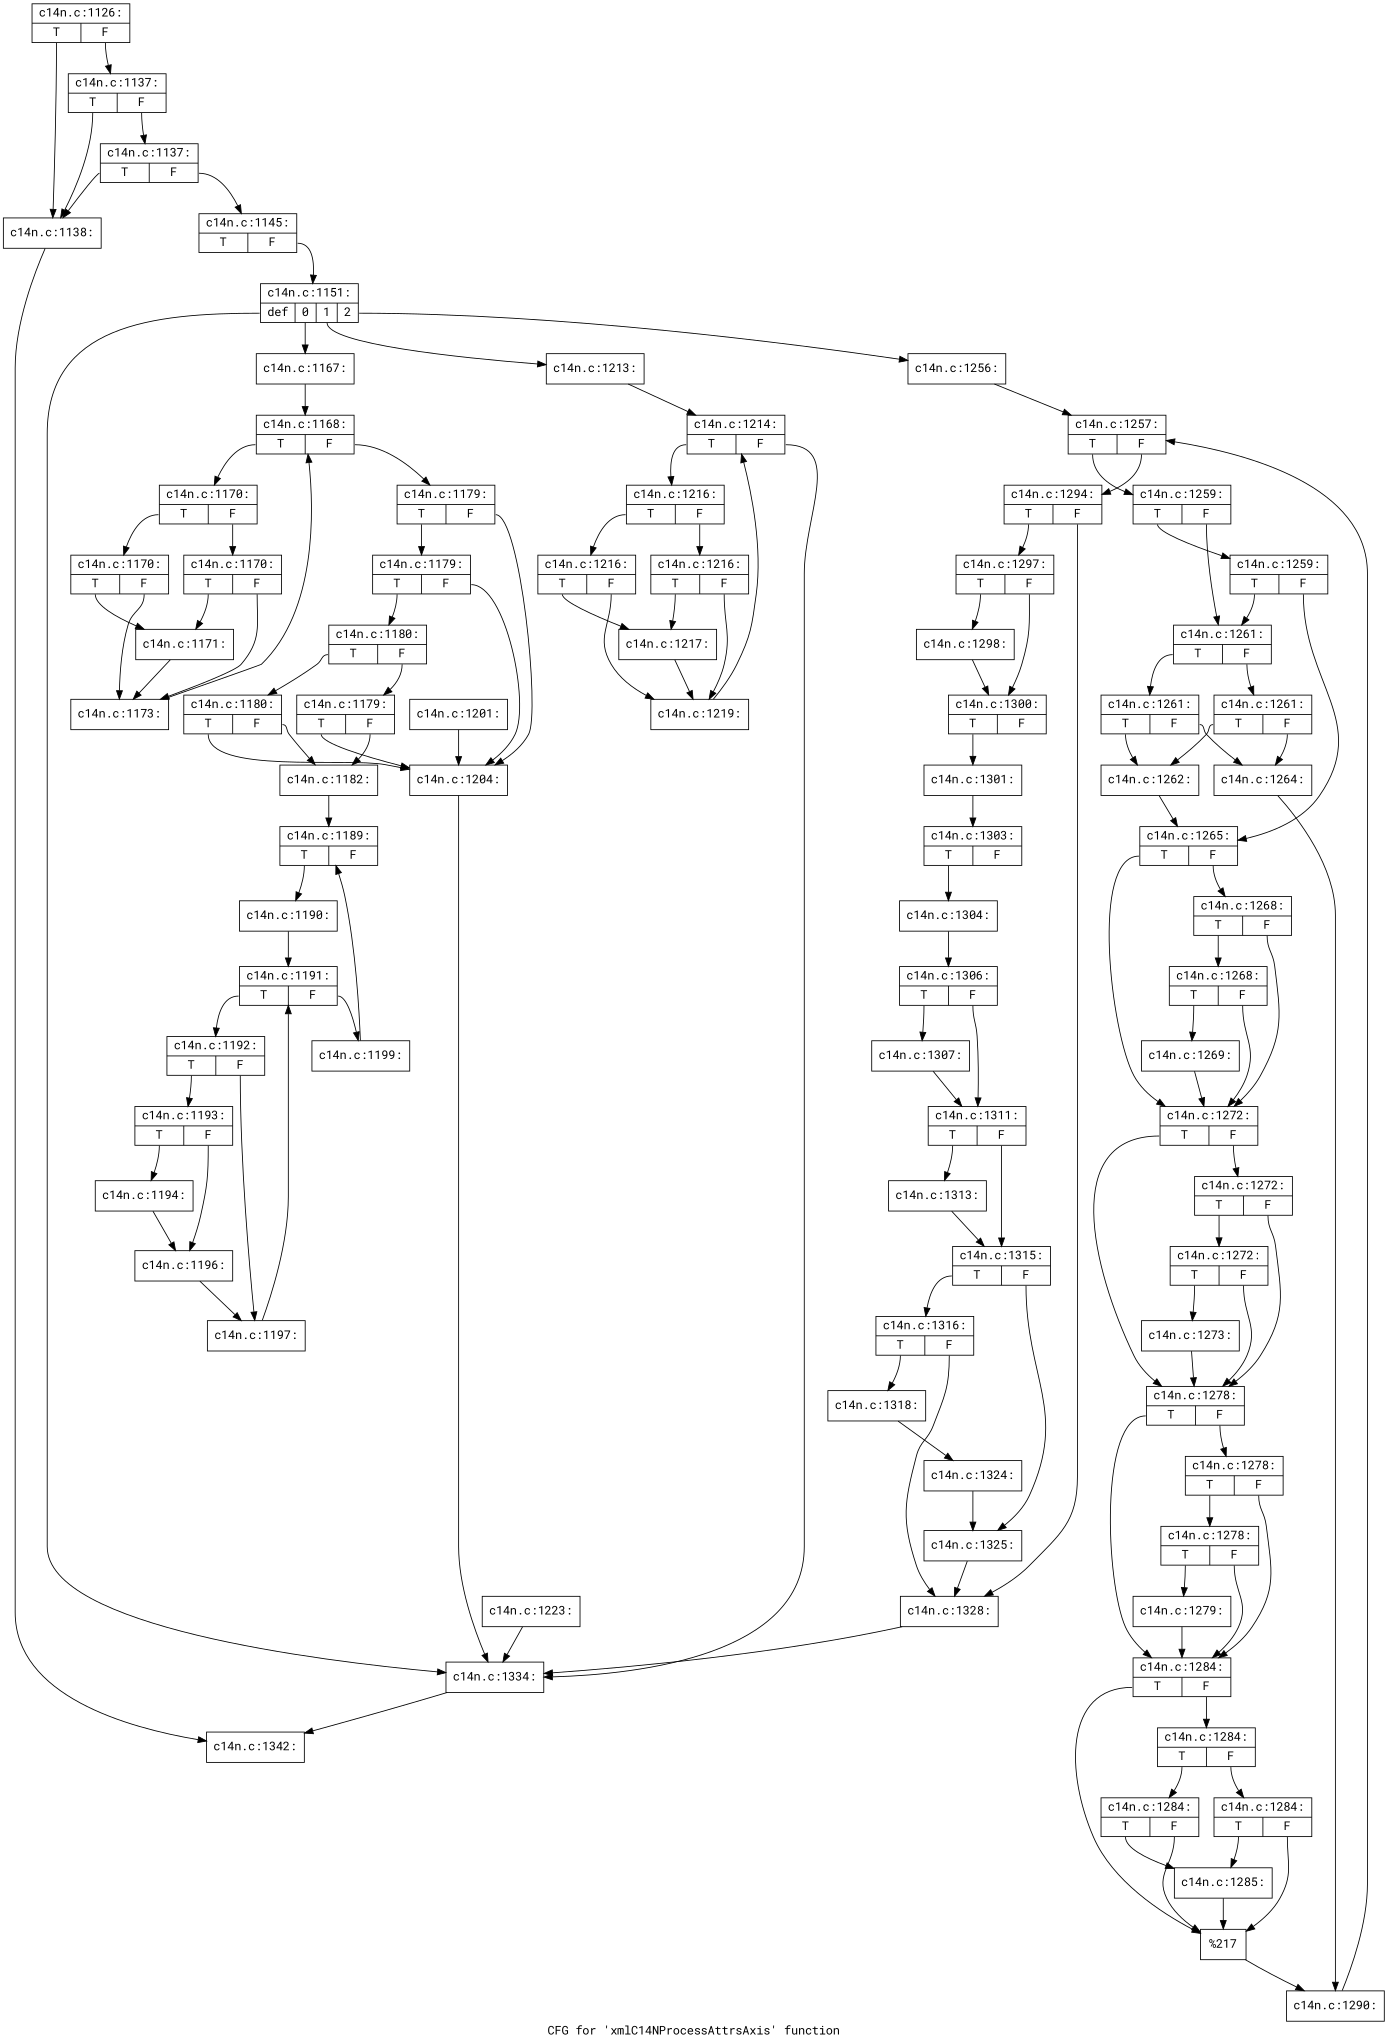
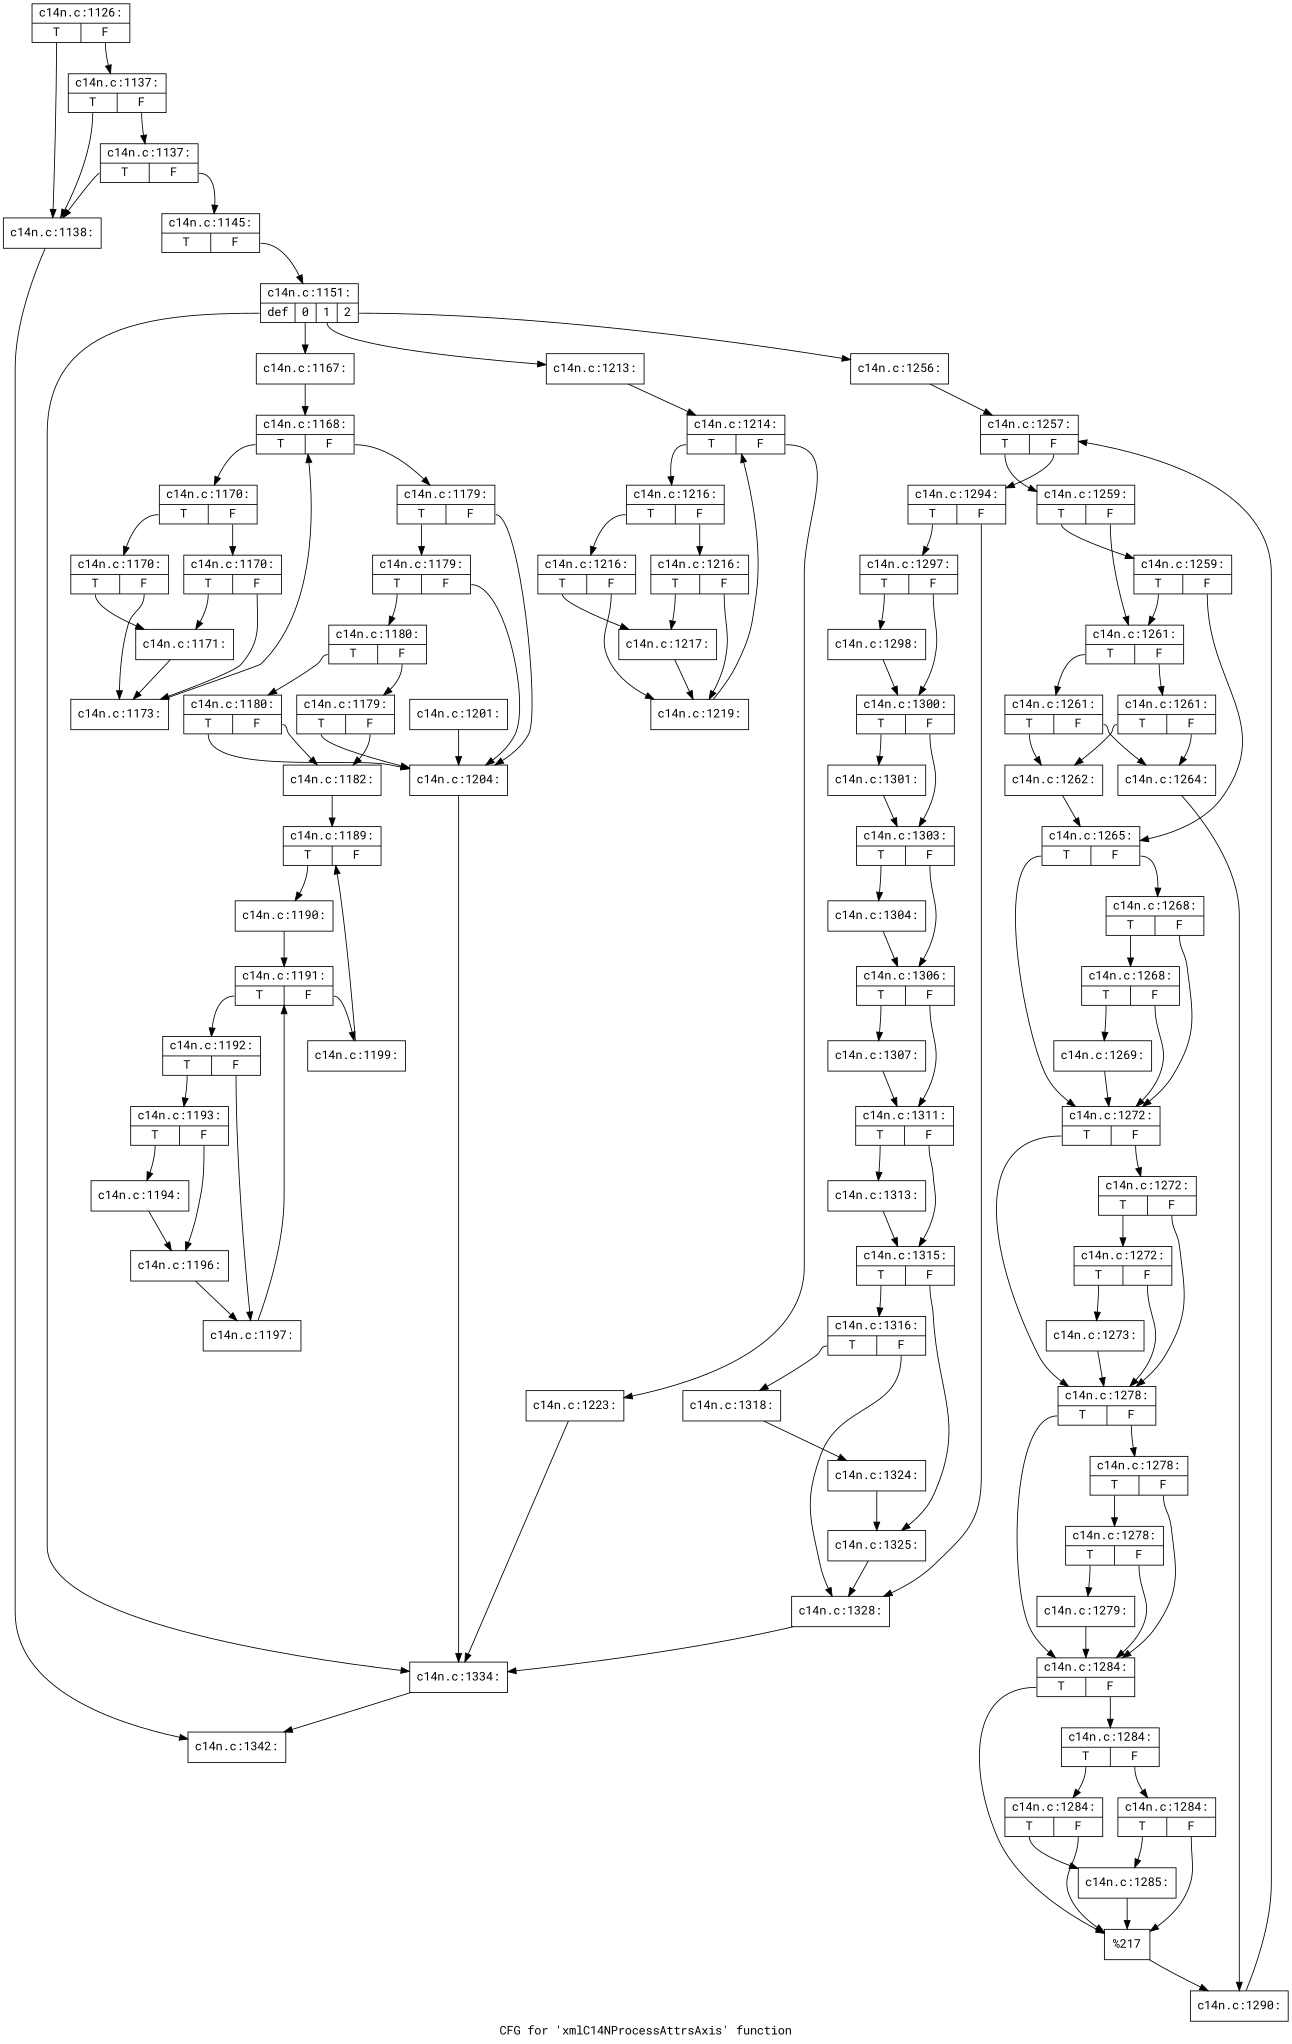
edge "c14n.c:1300:" -> "c14n.c:1303:": added
edge "c14n.c:1303:" -> "c14n.c:1306:": added
edge "c14n.c:1214:" -> "c14n.c:1334:": now "c14n.c:1214:" -> "c14n.c:1223:"
